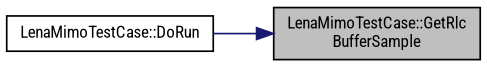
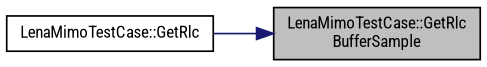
node "LenaMimoTestCase::DoRun": label "LenaMimoTestCase::DoRun" -> "LenaMimoTestCase::GetRlc"
